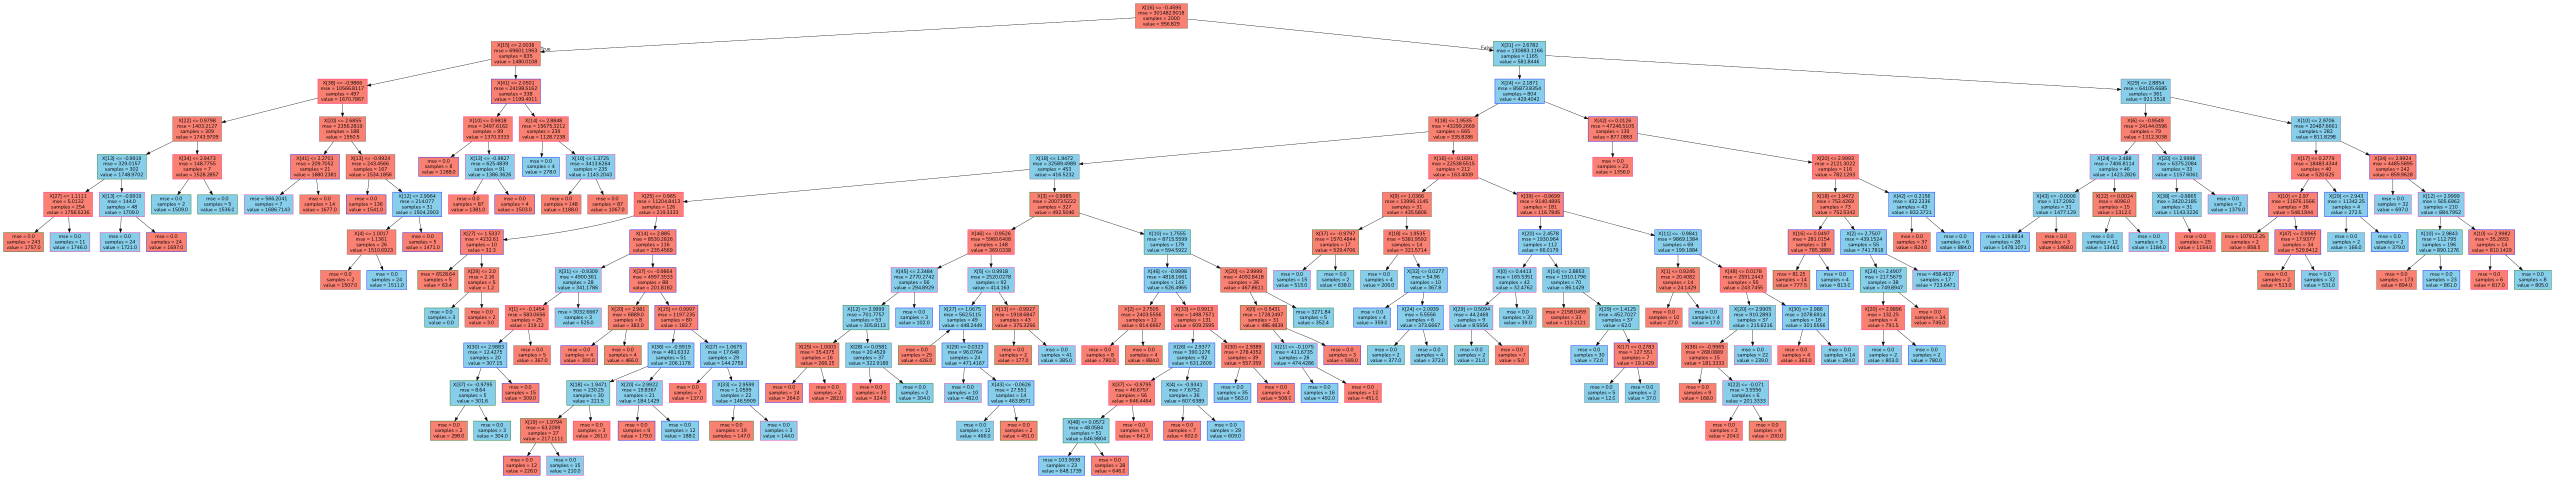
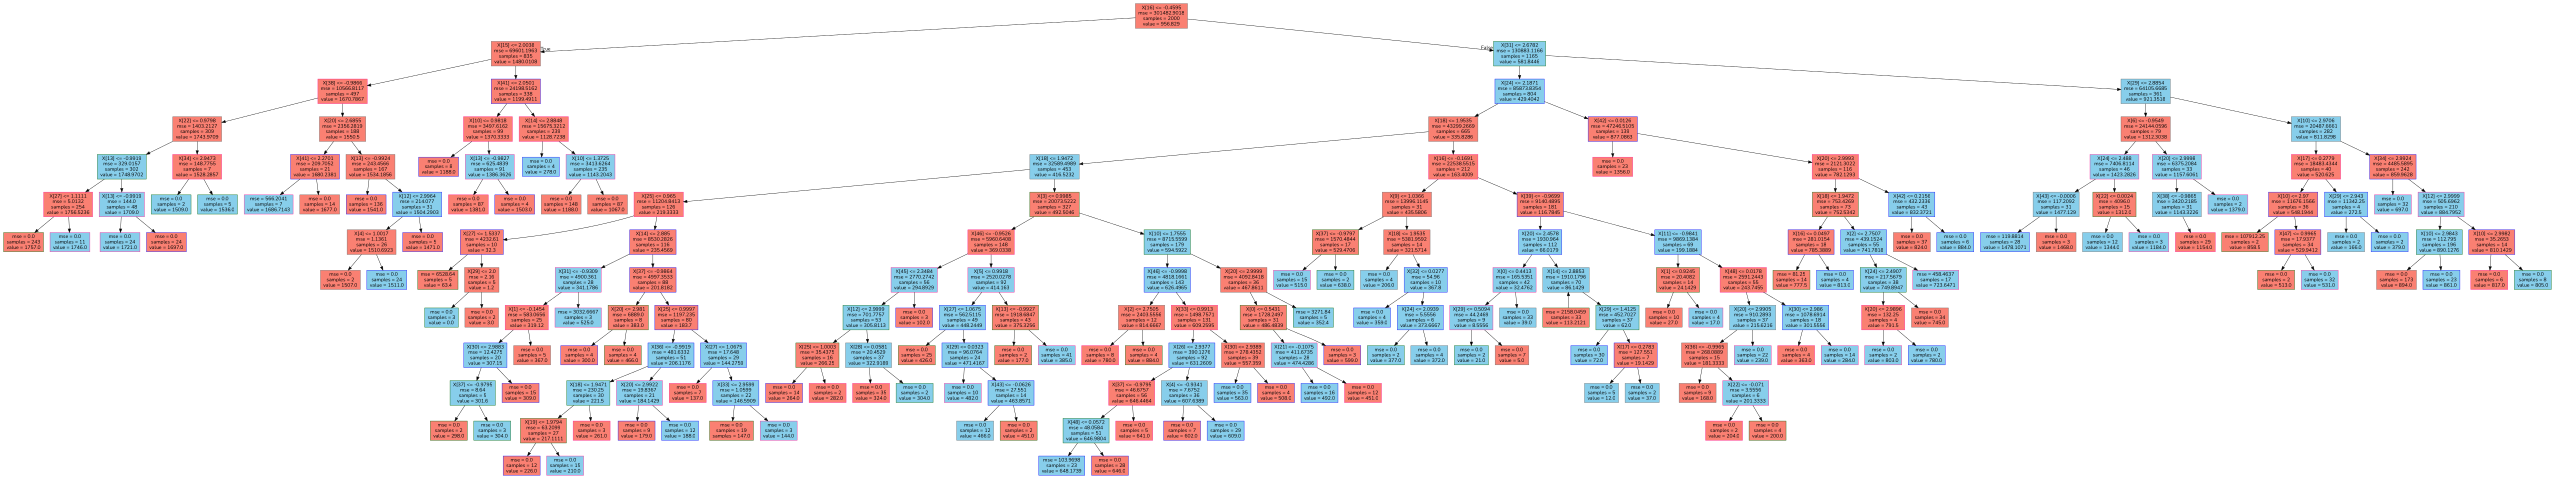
edge "X[14] <= 2.8853 mse = 1910.1796 samples = 70 value = 86.1429" -> "mse = 2158.0459 samples = 33 value = 113.2121": reversed
node "mse = 0.0 samples = 3 value = 102.0": fillcolor skyblue -> salmon
edge "mse = 0.0 samples = 25 value = 426.0" -> "X[27] <= 1.0675 mse = 562.5115 samples = 49 value = 448.2449": reversed
